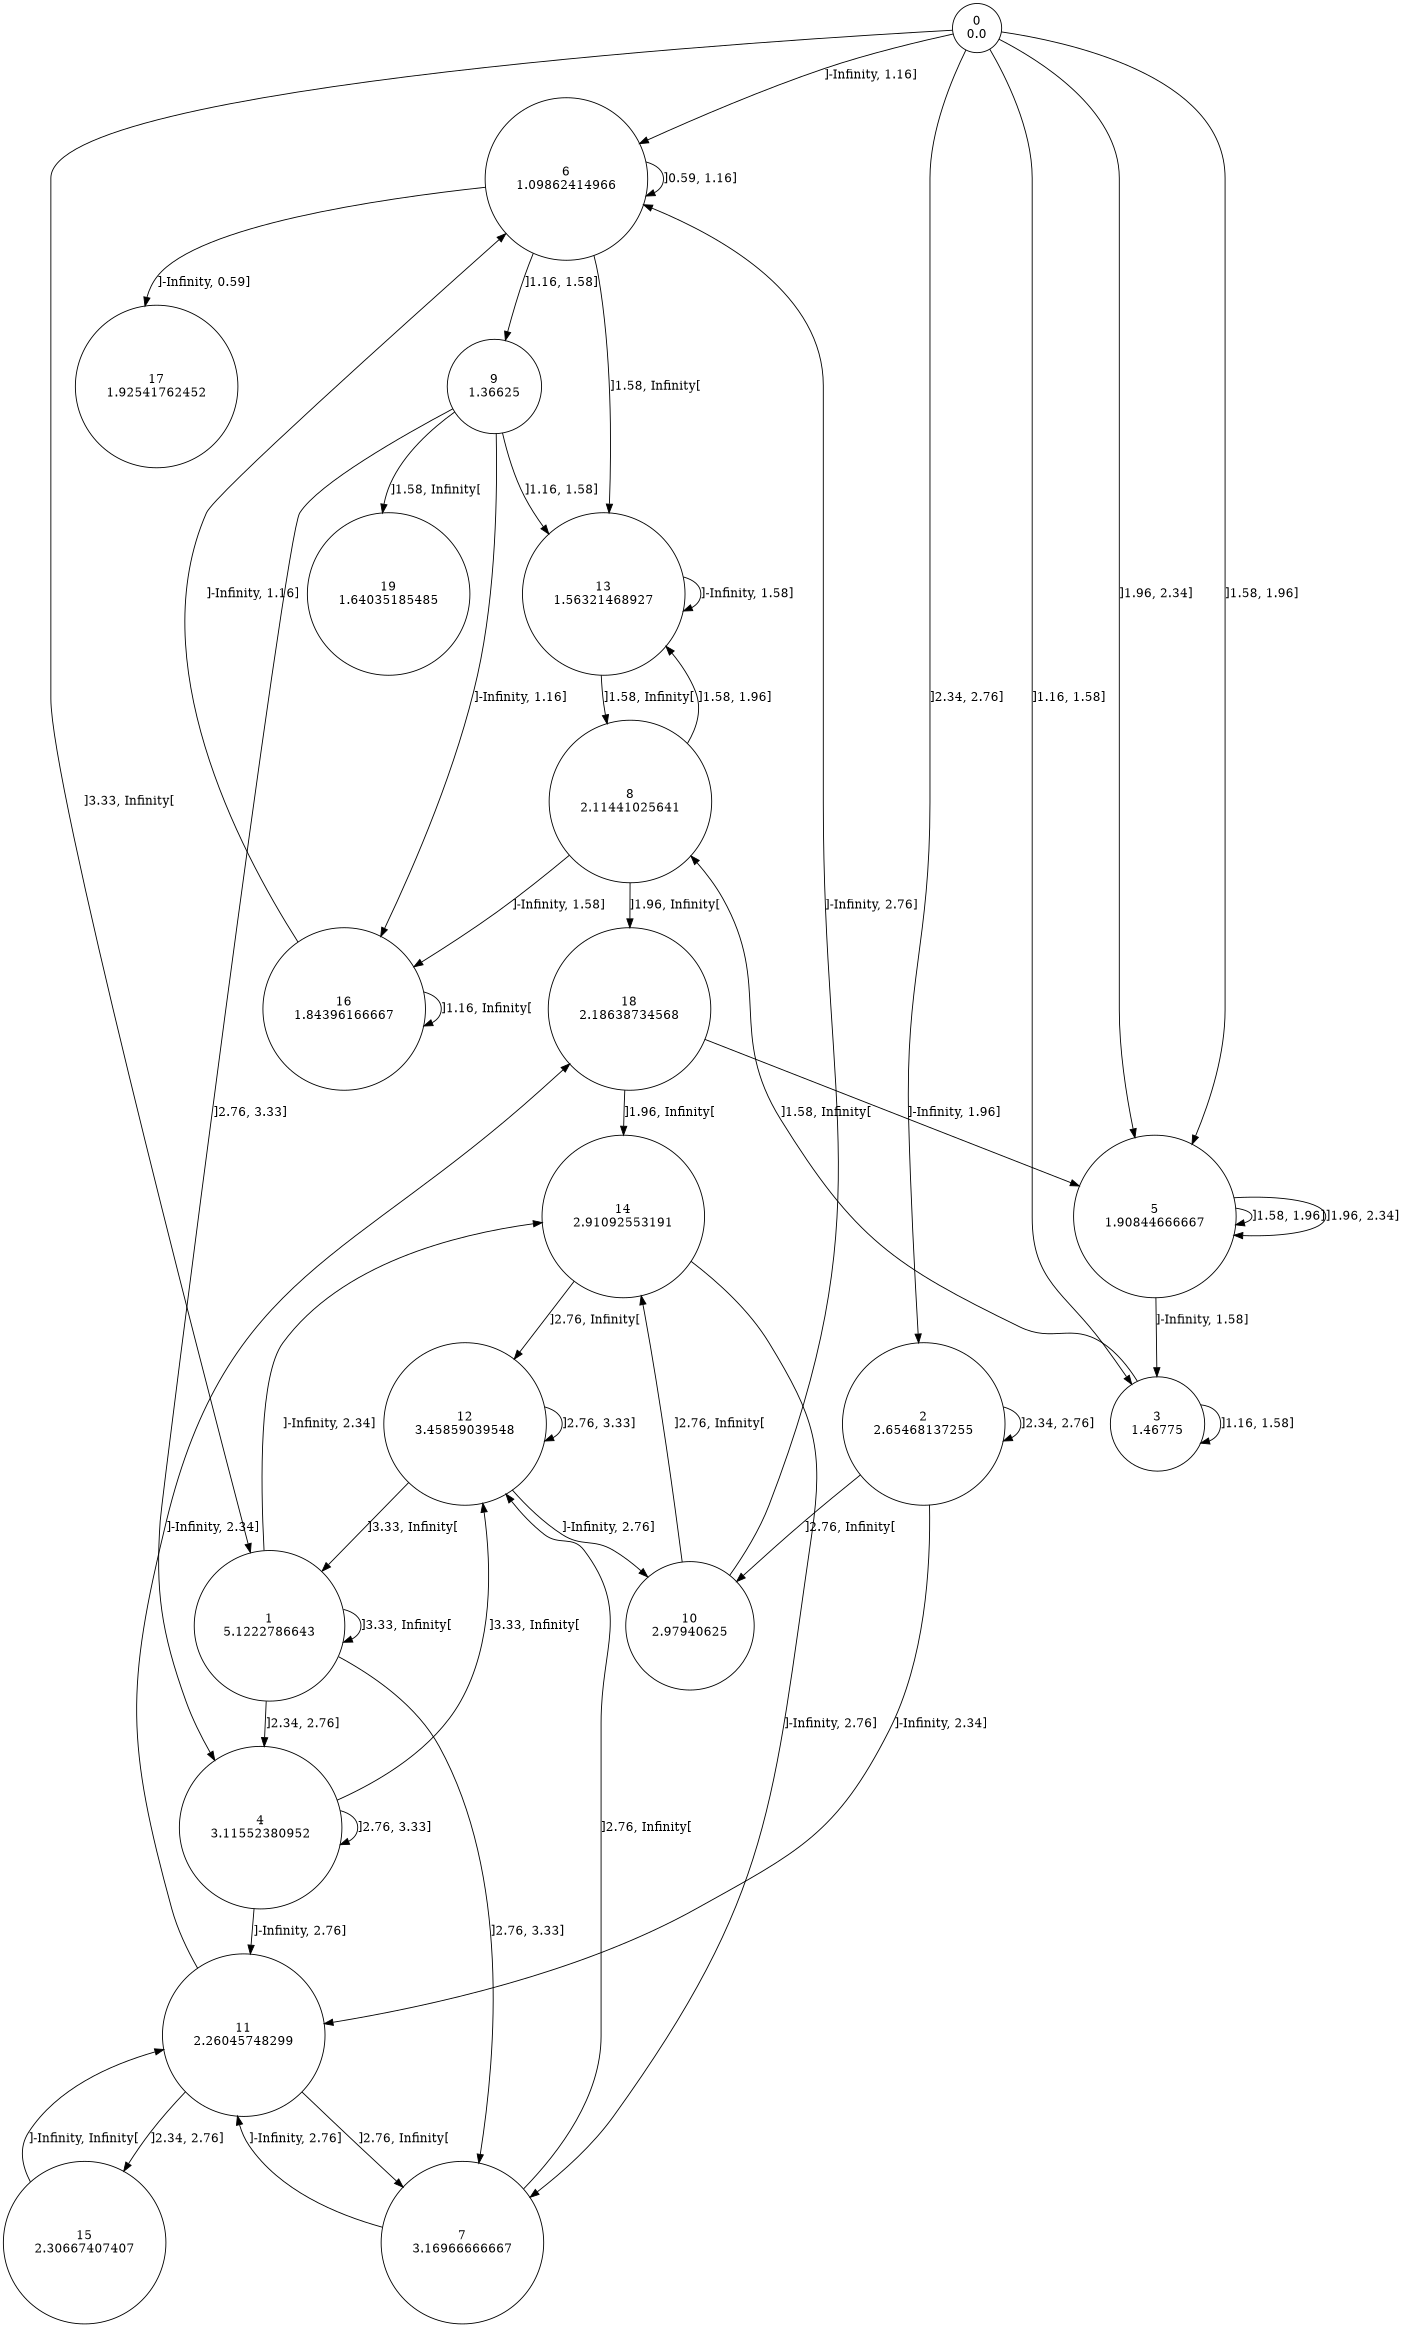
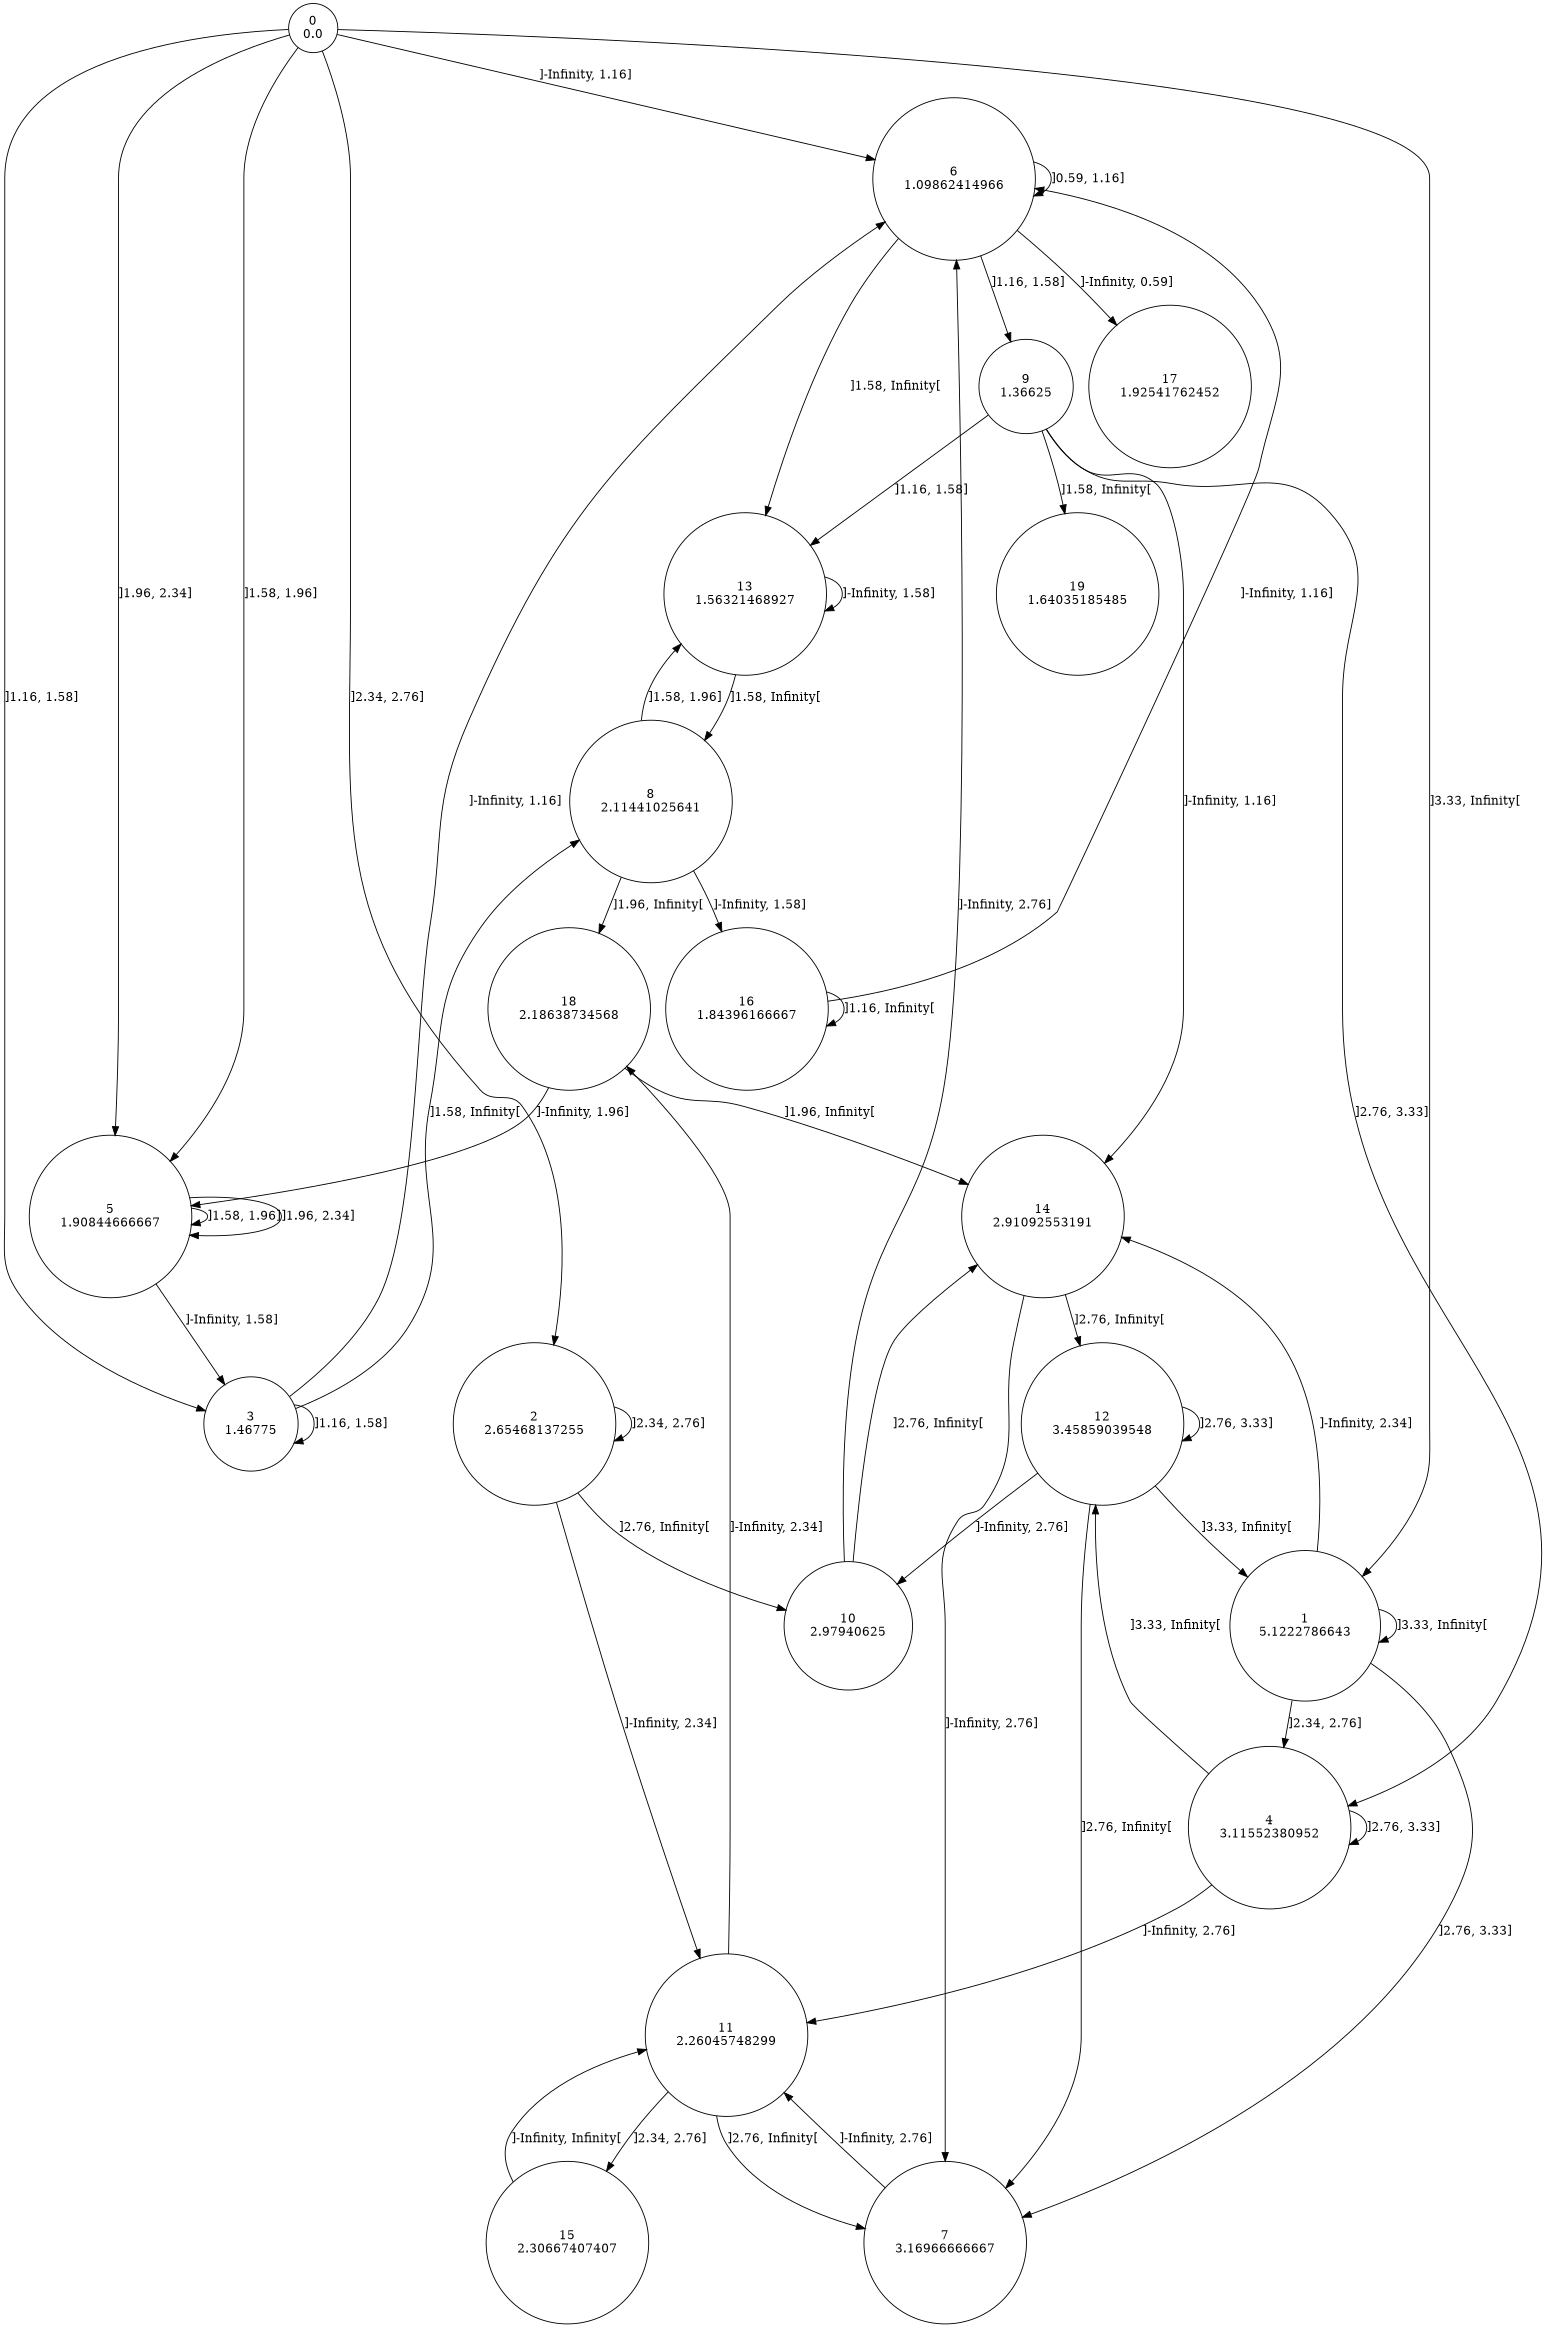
edge "9 1.36625" -> "16 1.84396166667": now "9 1.36625" -> "14 2.91092553191"
edge "3 1.46775" -> "6 1.09862414966": added, label "]-Infinity, 1.16]"
edge "7 3.16966666667" -> "12 3.45859039548": reversed
